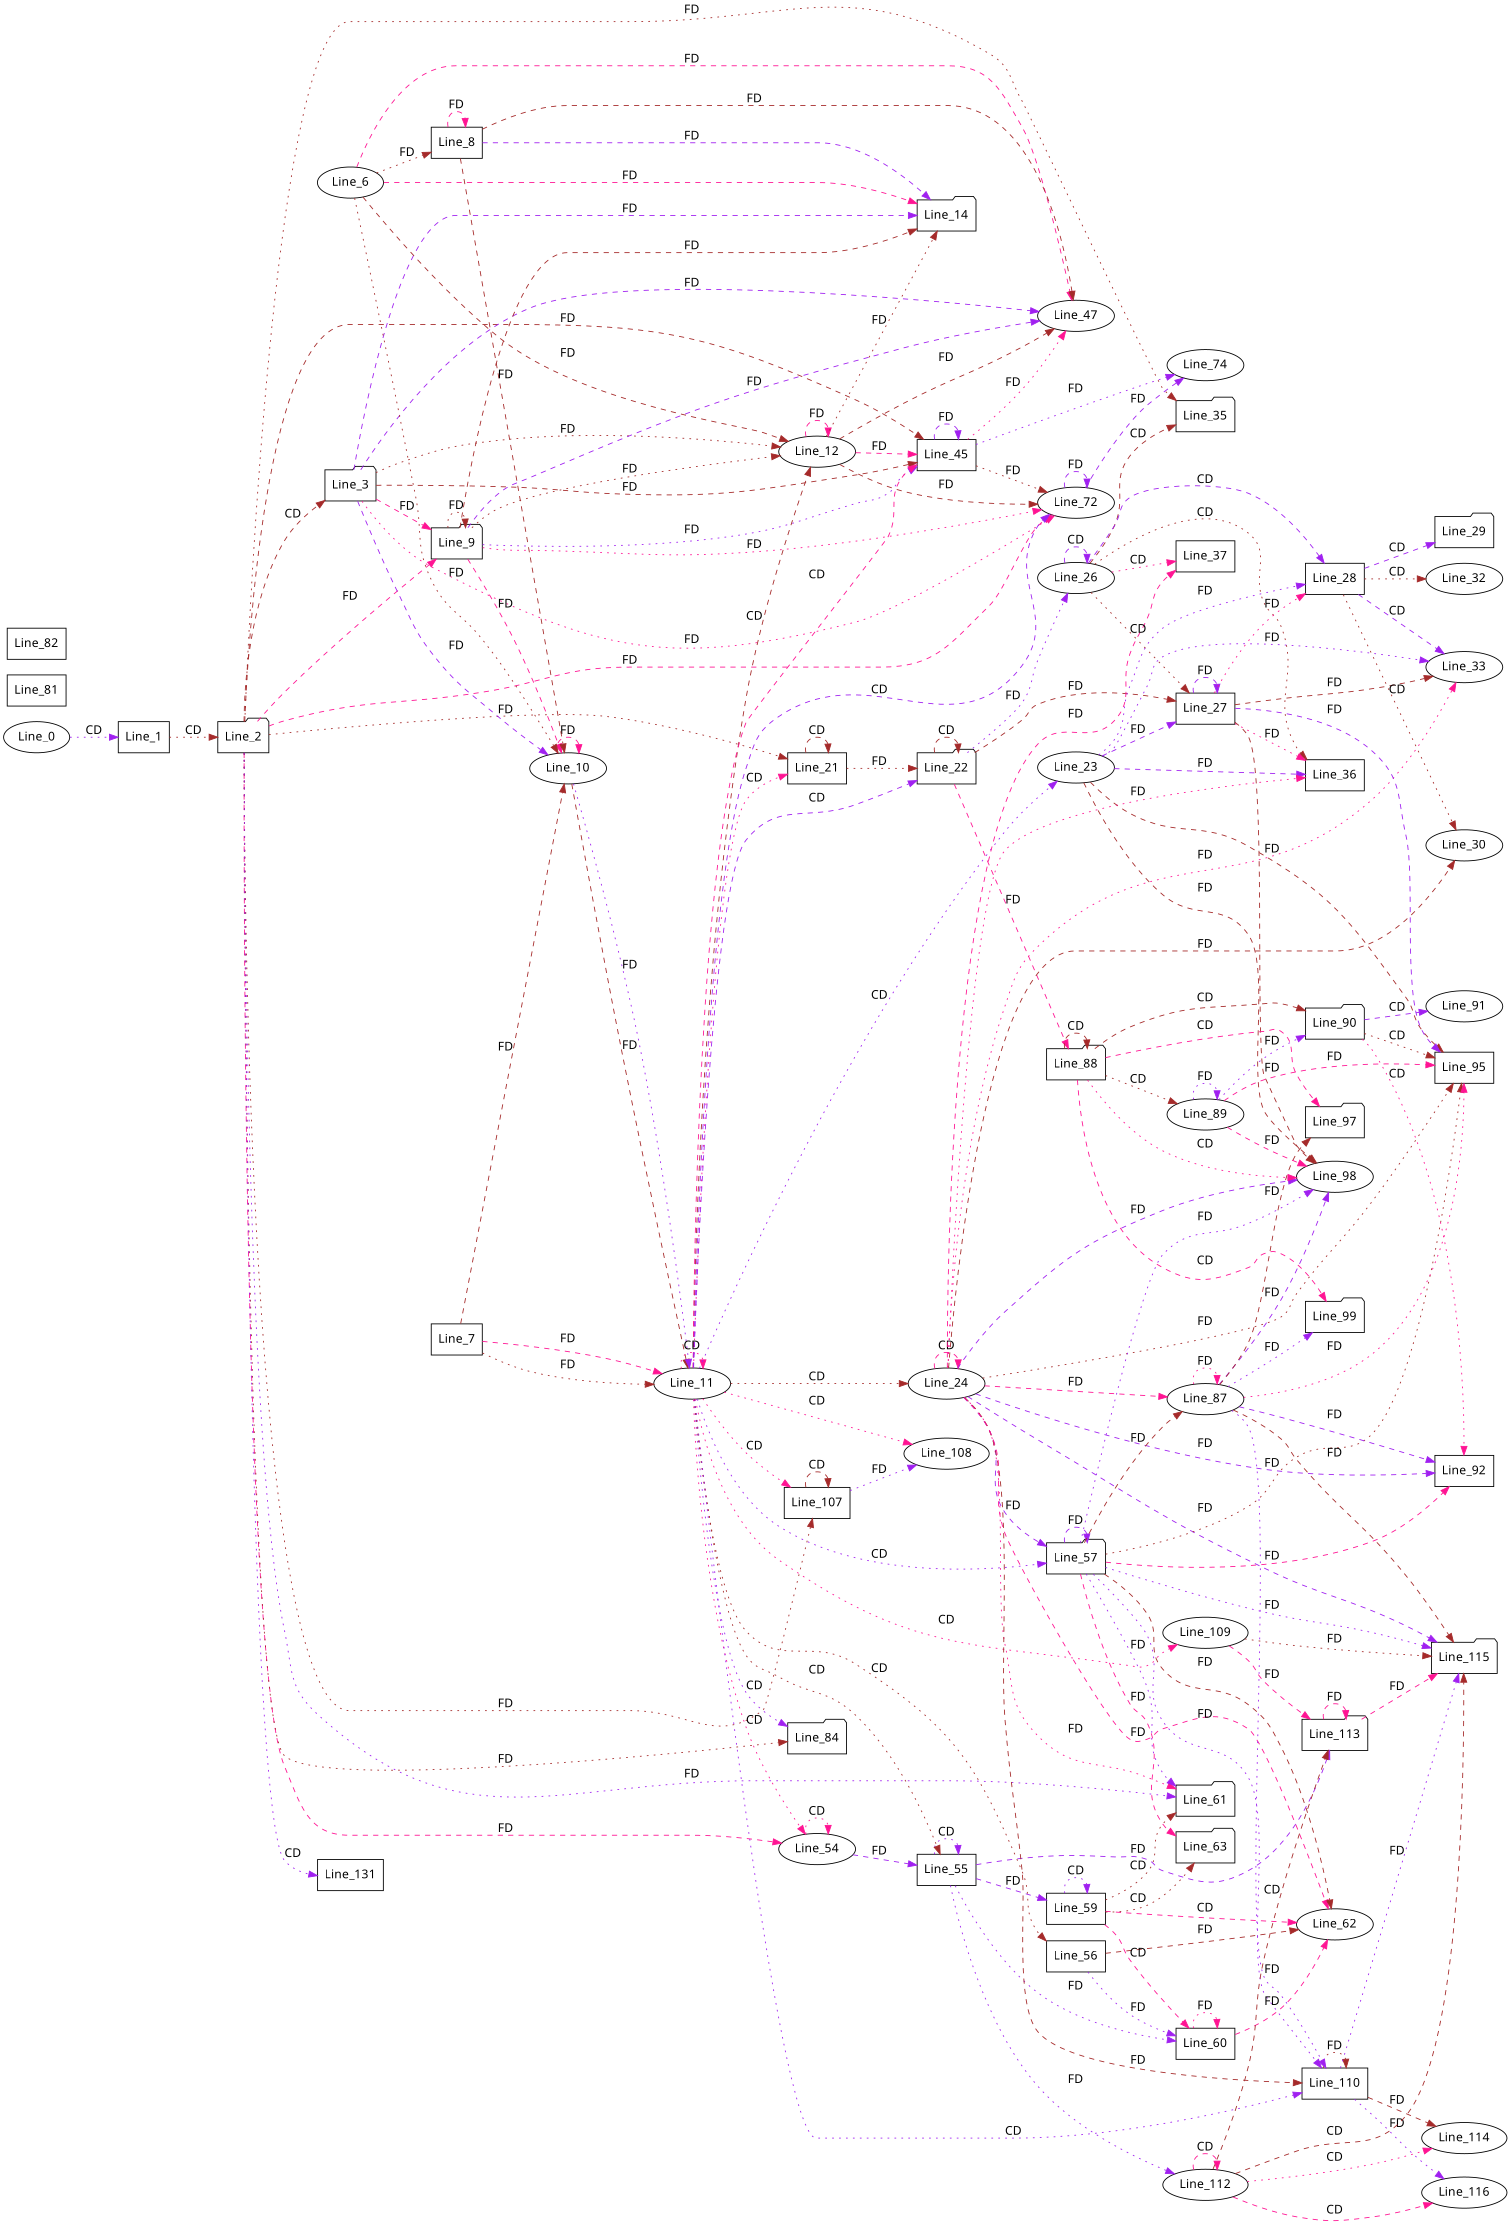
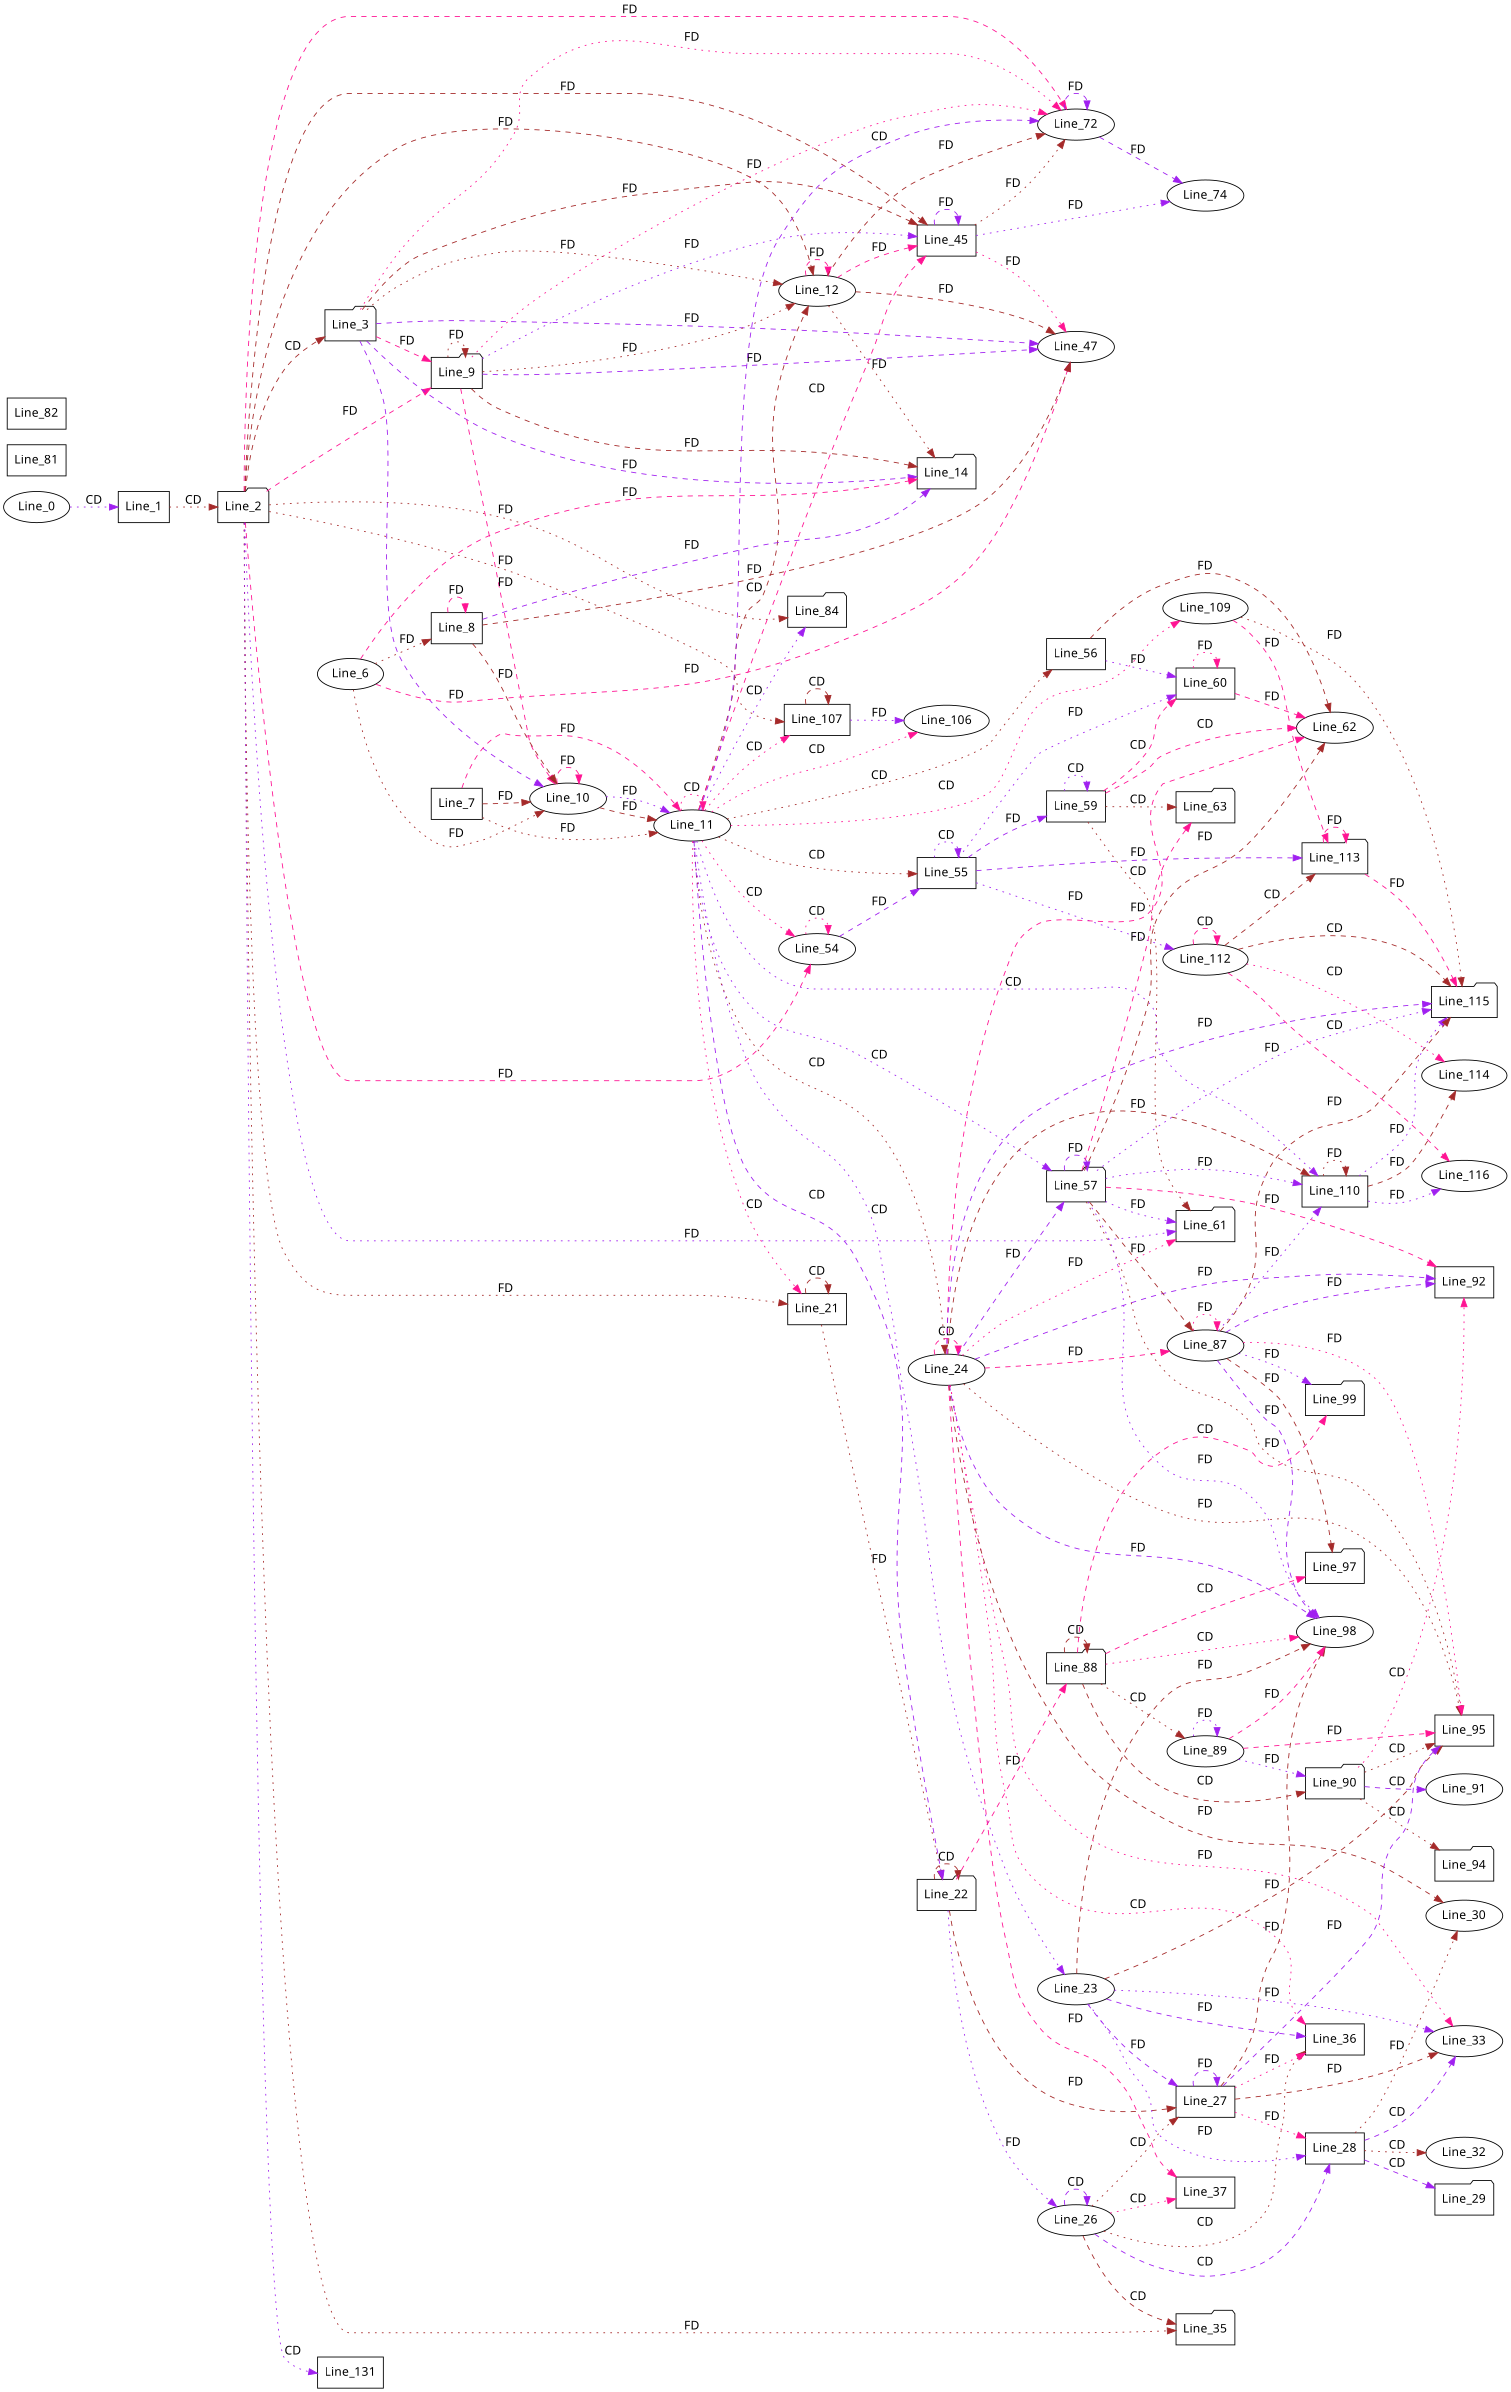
edge "Line_6" -> "Line_12": now "Line_2" -> "Line_12"
edge "Line_28" -> "Line_30": label "CD" -> "FD"
edge "Line_24" -> "Line_36": label "FD" -> "CD"
node "Line_108": label "Line_108" -> "Line_106"
node "Line_94": added
